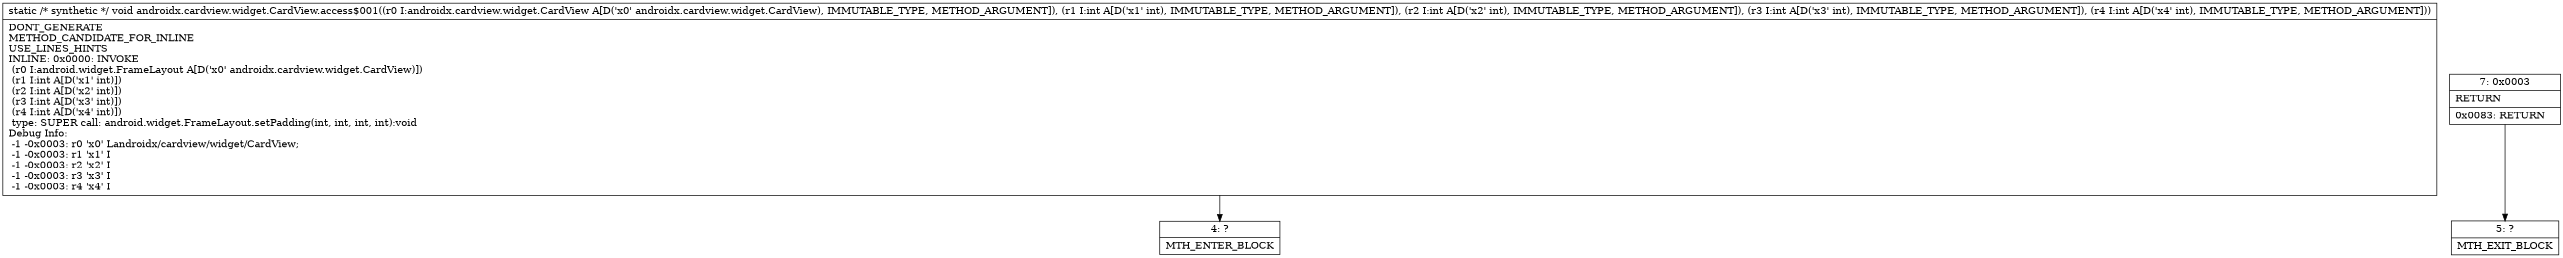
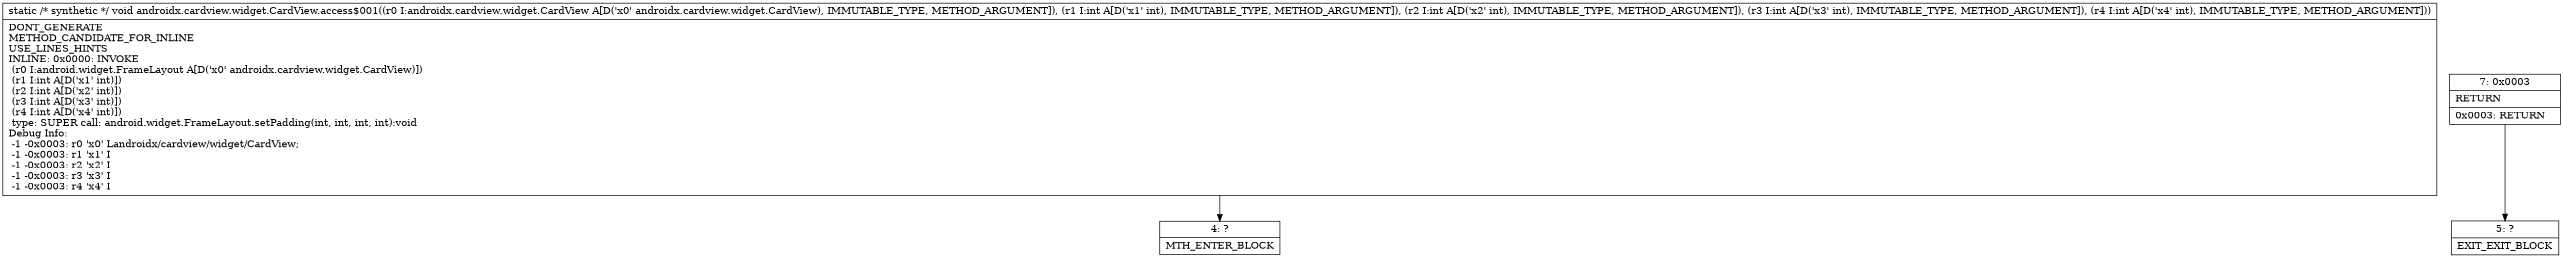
node "7: 0x0003": text "0x0083: RETURN" -> "0x0003: RETURN"
node "5: ?": text "MTH_EXIT_BLOCK" -> "EXIT_EXIT_BLOCK"
